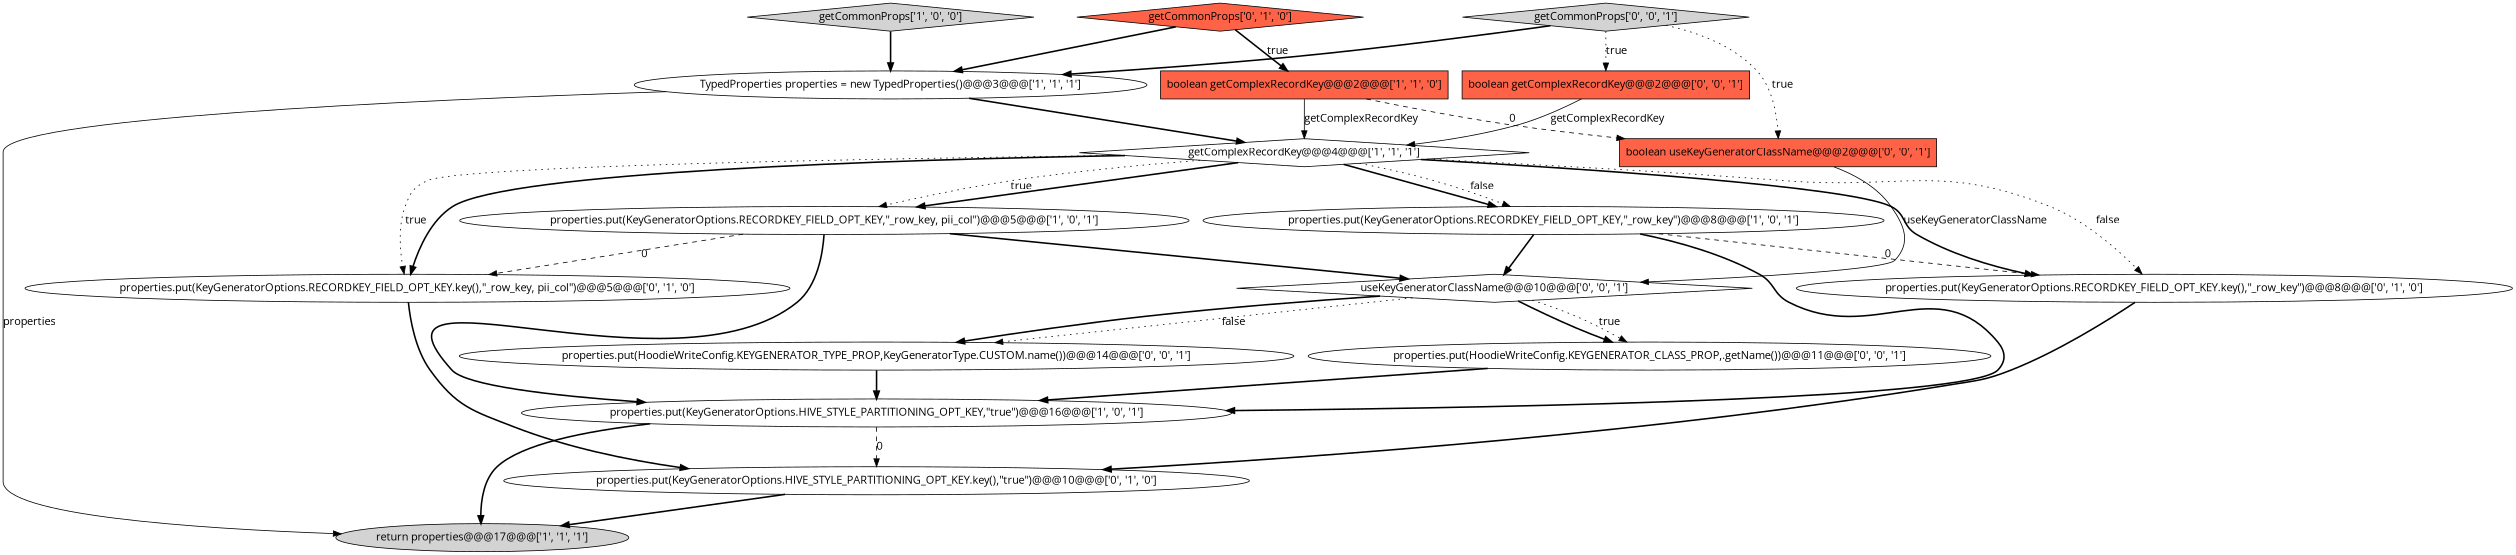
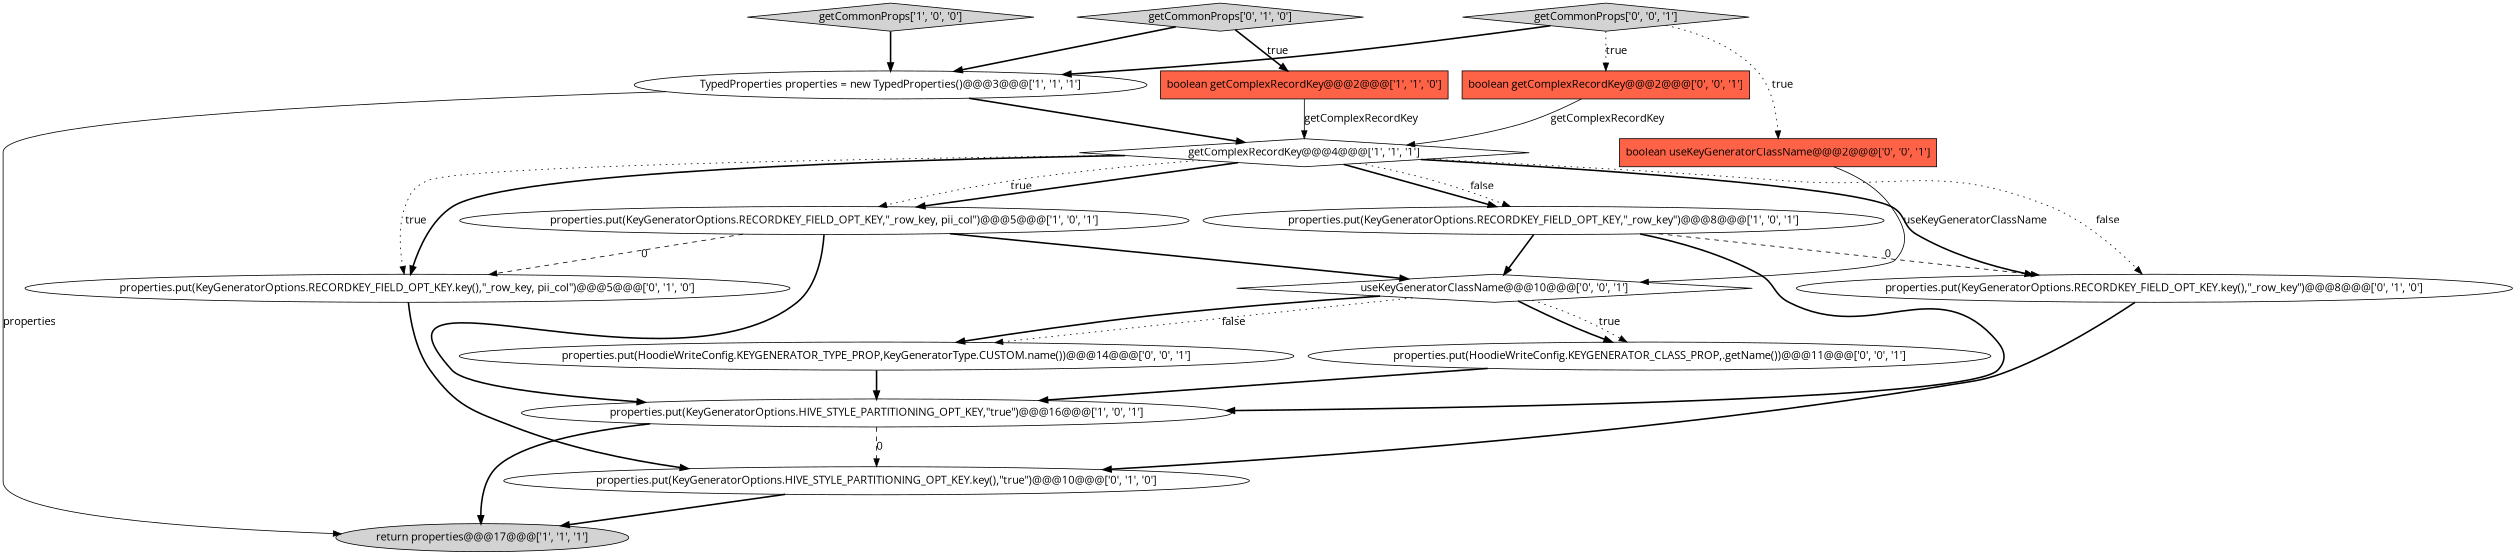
node "getCommonProps['0', '1', '0']": fillcolor tomato -> lightgray
edge "boolean getComplexRecordKey@@@2@@@['1', '1', '0']" -> "boolean useKeyGeneratorClassName@@@2@@@['0', '0', '1']": removed, label "0"
